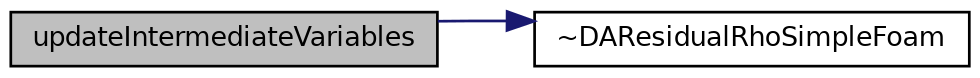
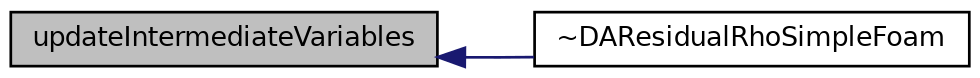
edge "updateIntermediateVariables" -> "~DAResidualRhoSimpleFoam": reversed
